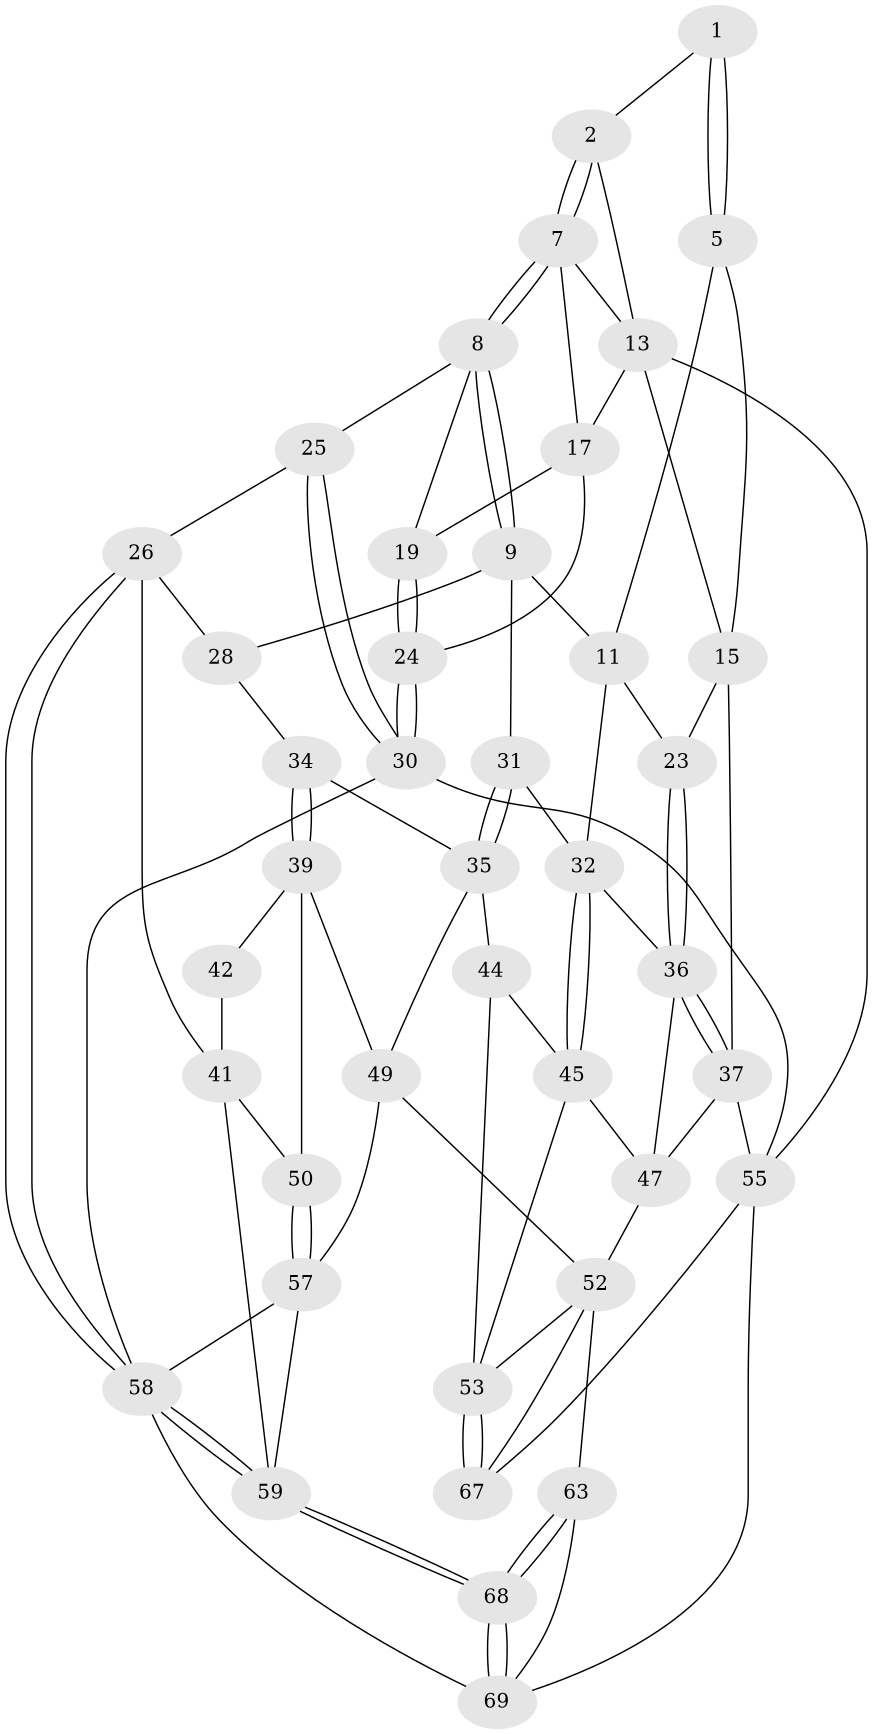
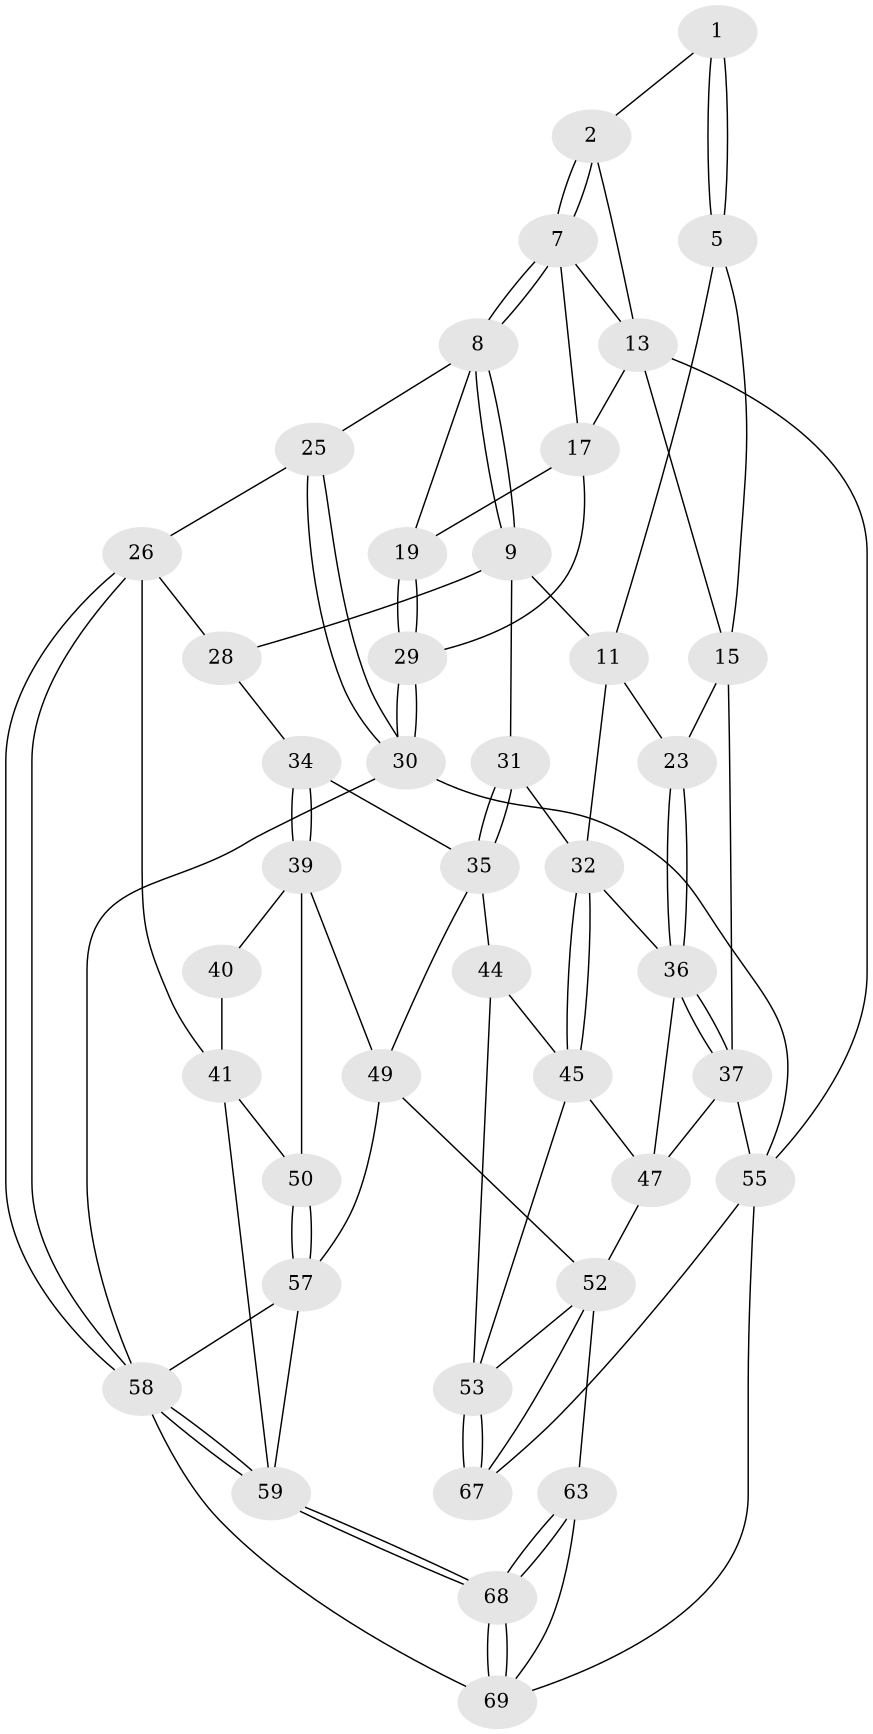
node "24": label "24" -> "29"
node "42": label "42" -> "40"
